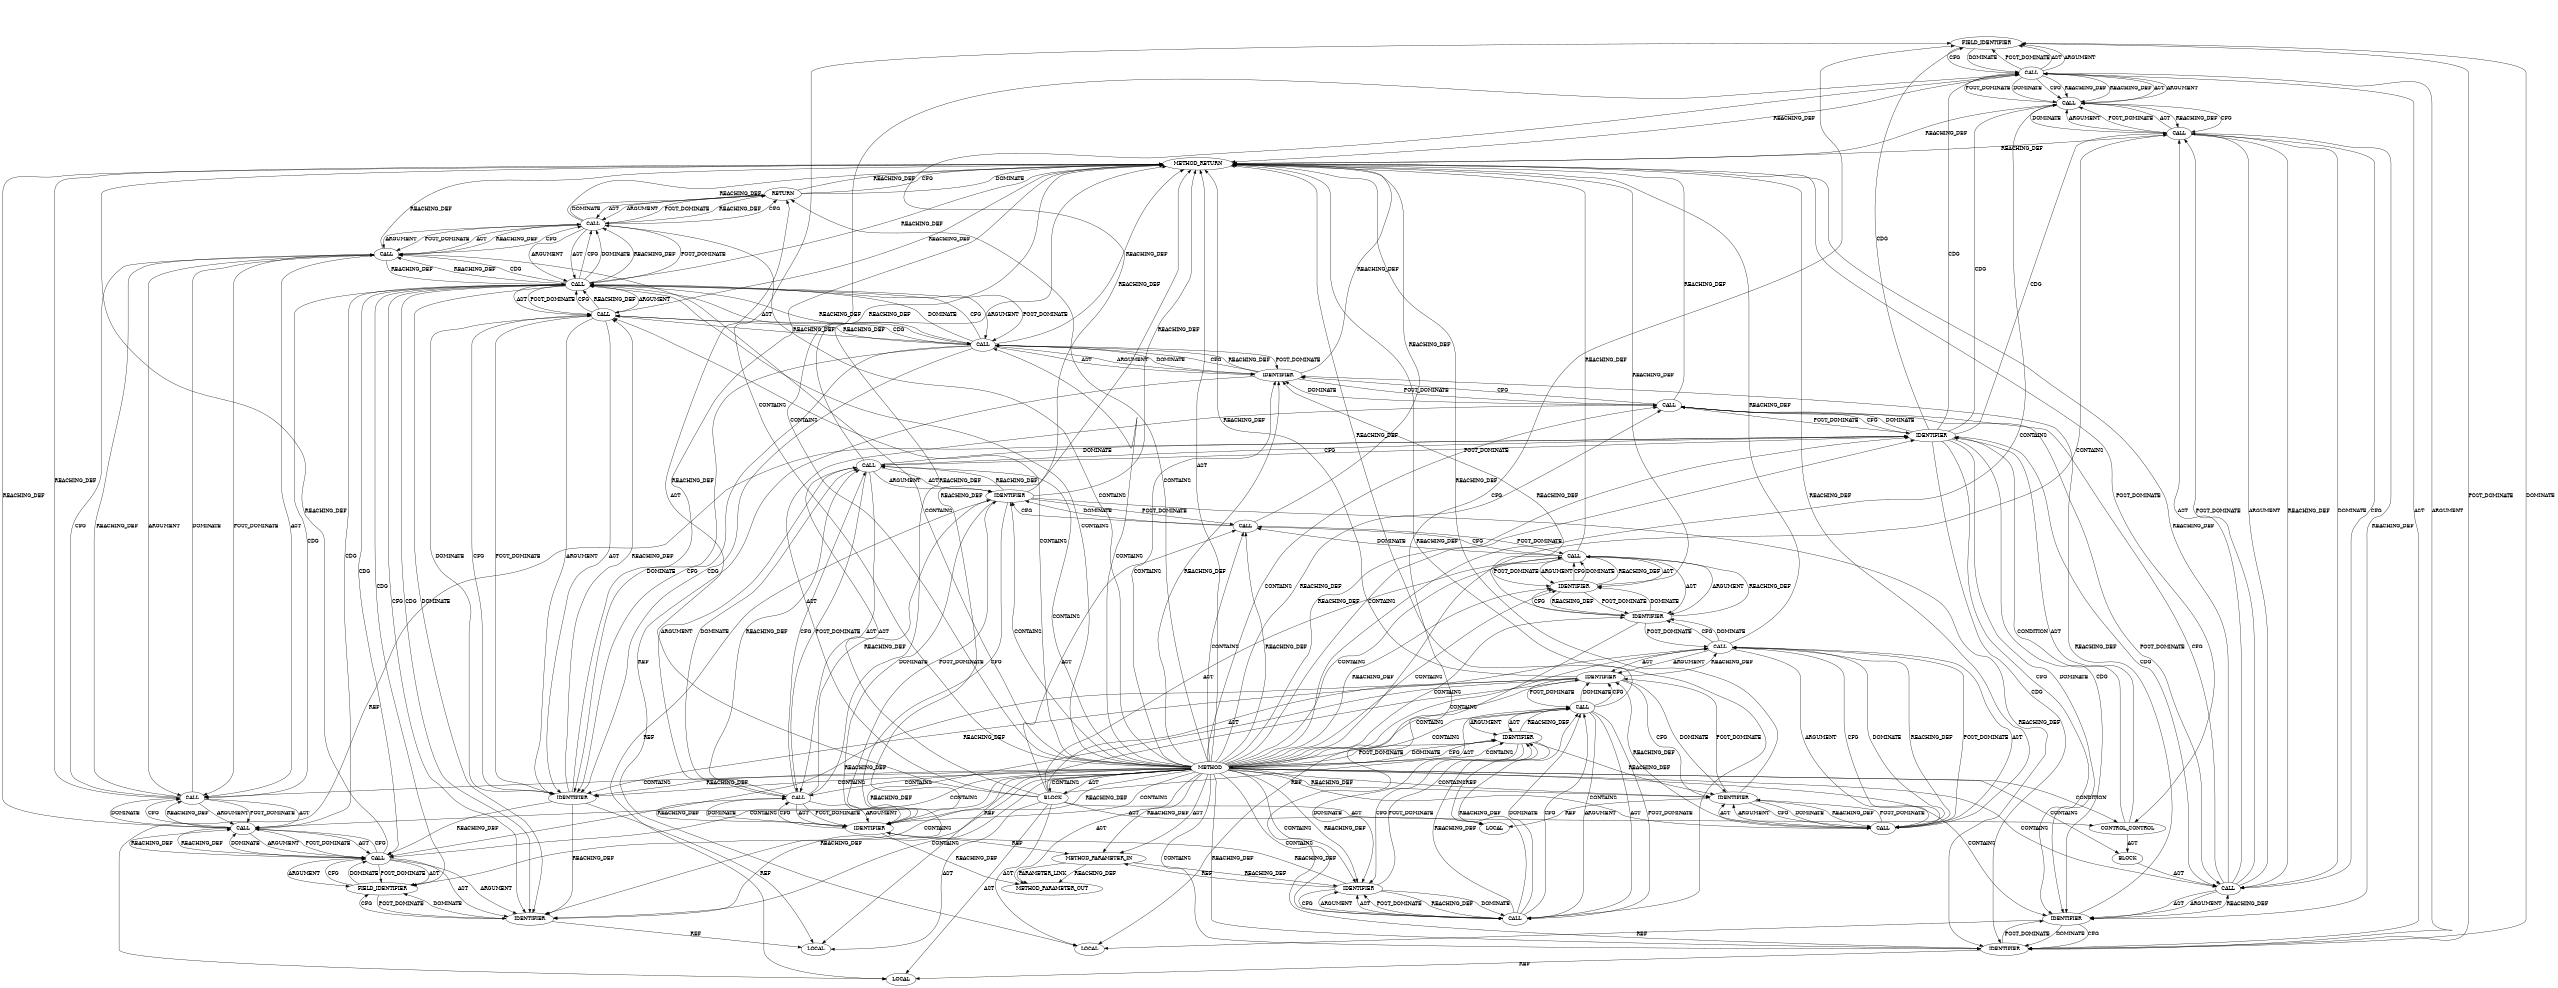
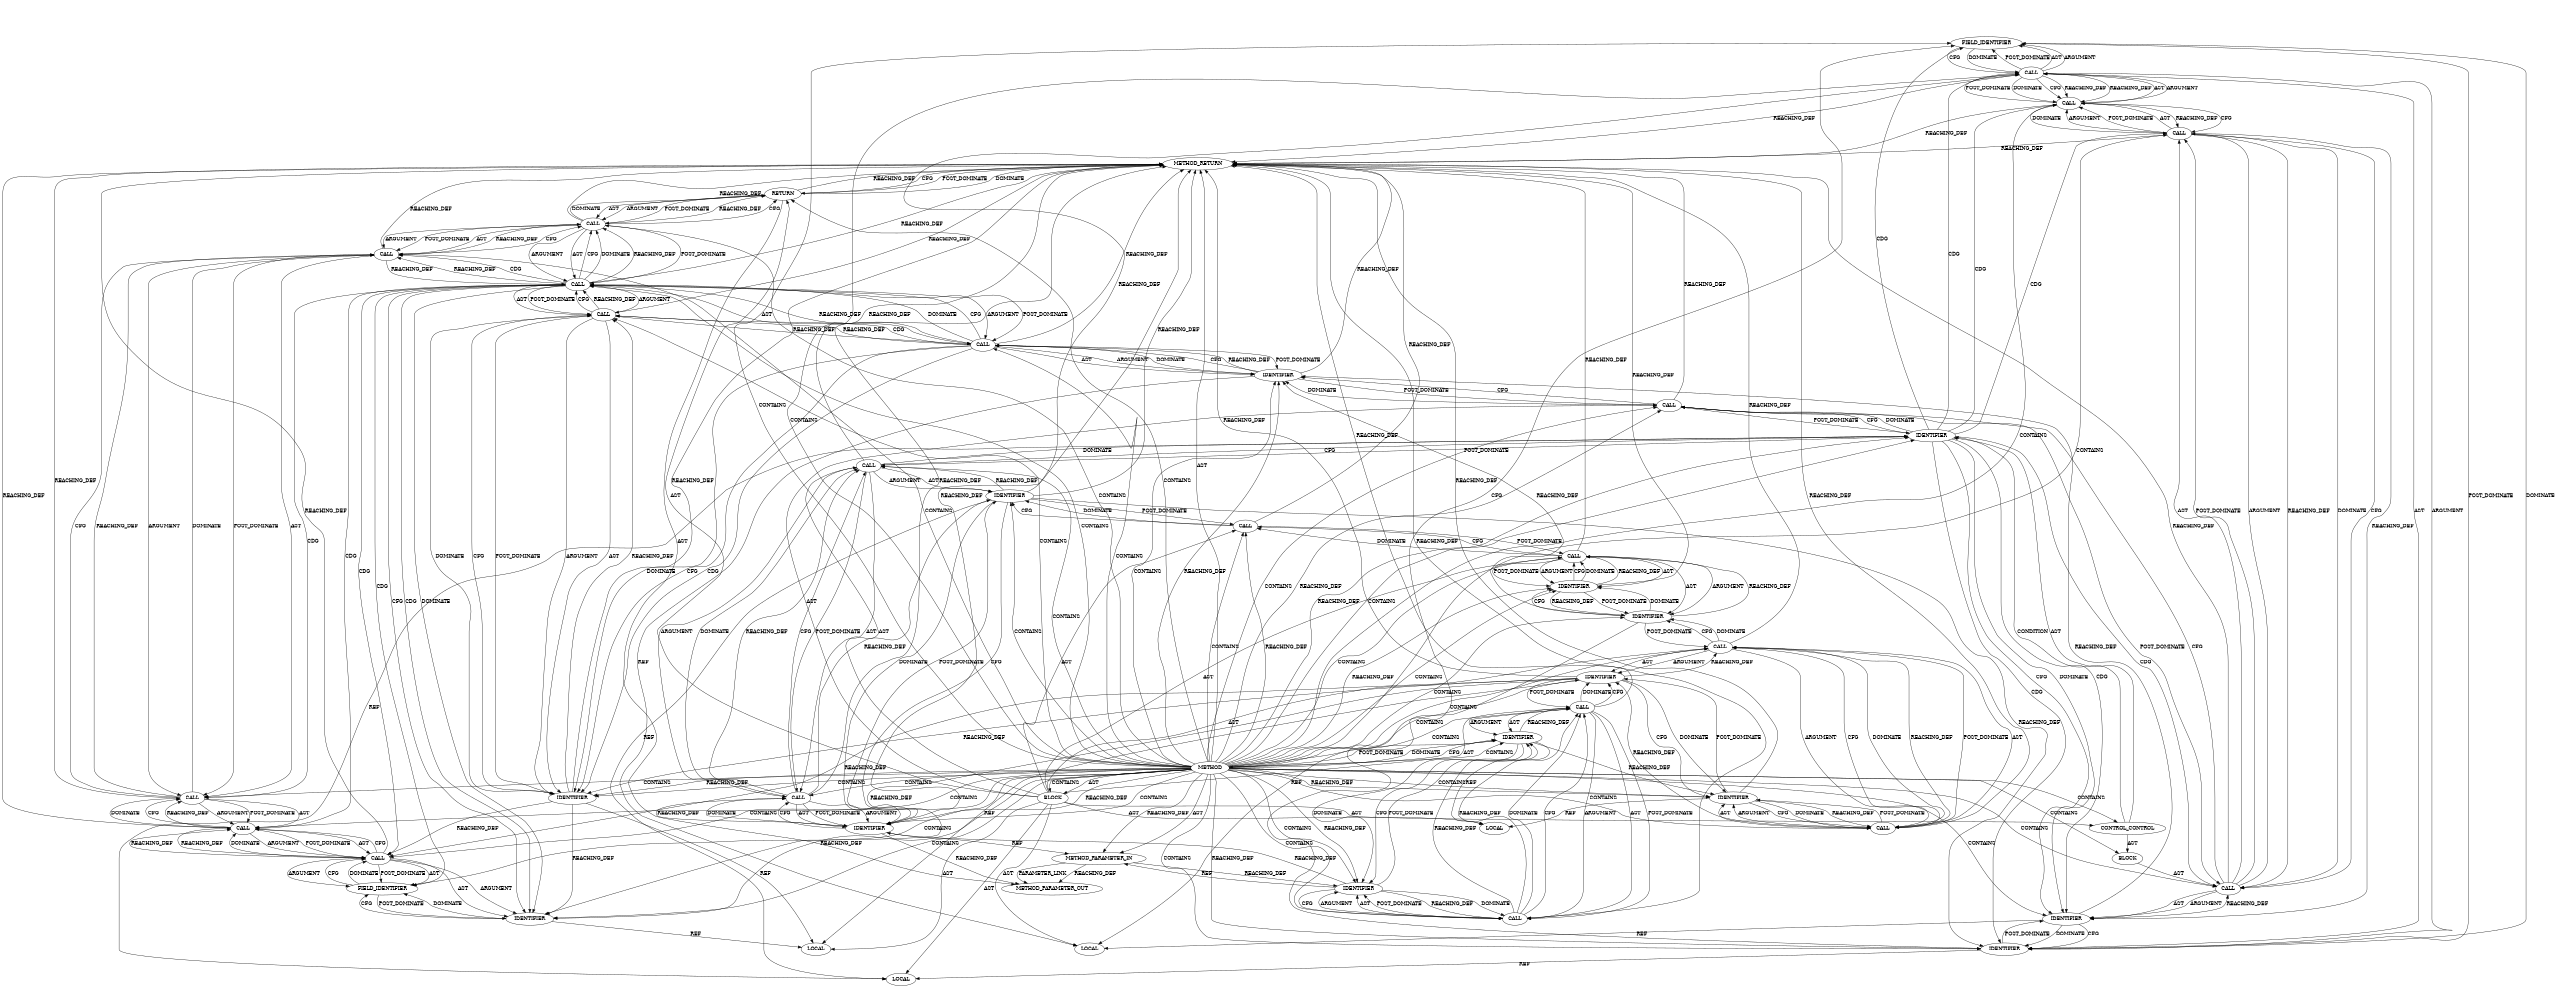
edge "METHOD_RETURN" -> "CONTROL_CONTROL": now "METHOD_RETURN" -> "RETURN"
edge "METHOD" -> "CONTROL_CONTROL": label "CONDITION" -> "CONTAINS"
edge "METHOD" -> "METHOD_PARAMETER_OUT": now "RETURN" -> "METHOD_PARAMETER_OUT"
